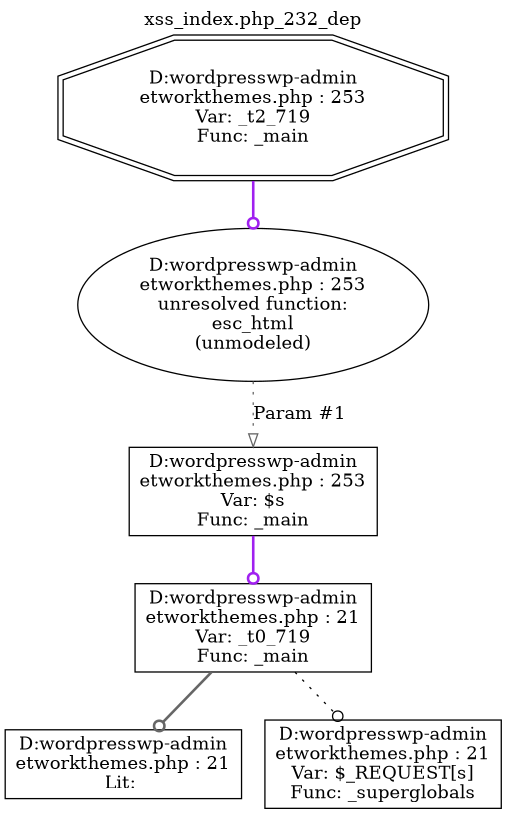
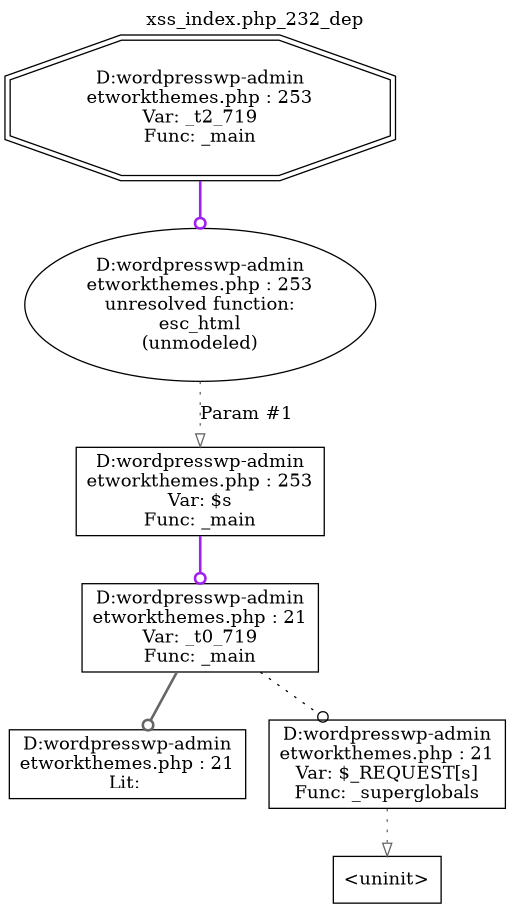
node "<uninit>": added
